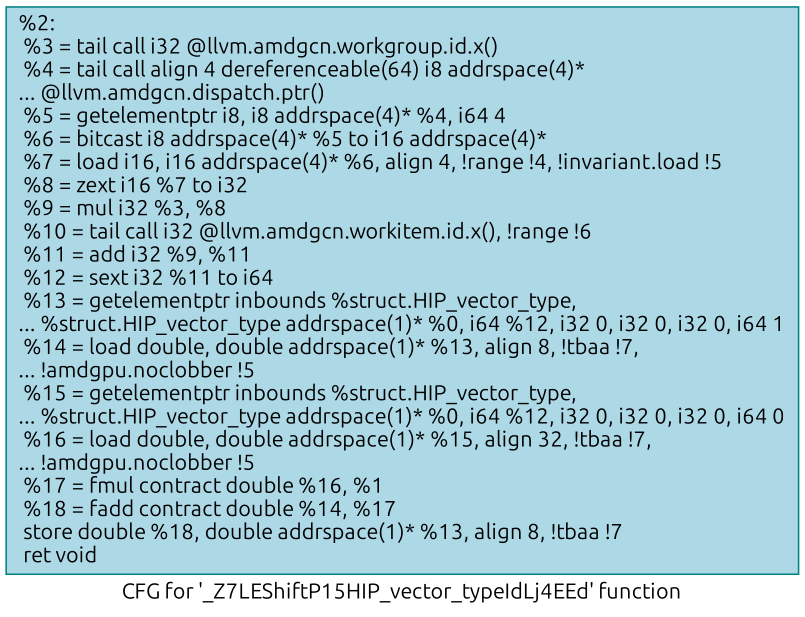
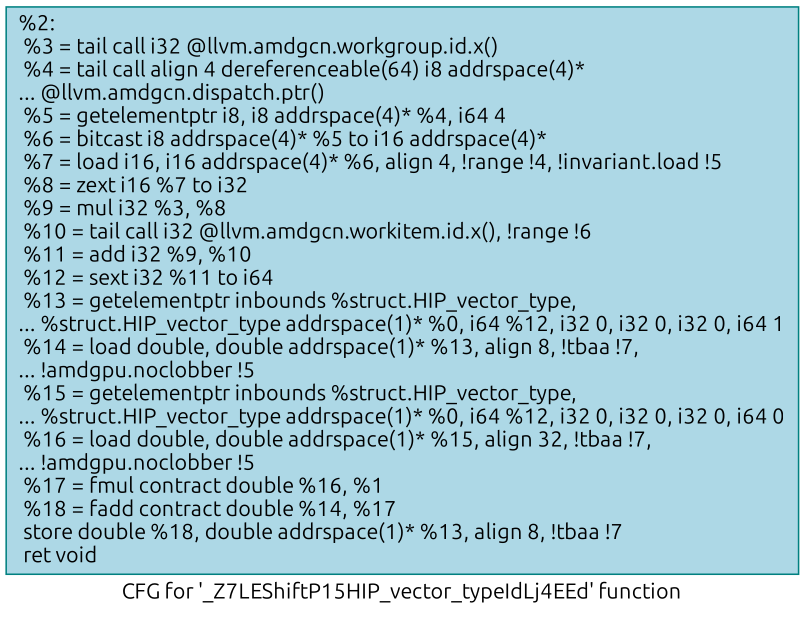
node "%2:": text "%11 = add i32 %9, %11" -> "%11 = add i32 %9, %10"
